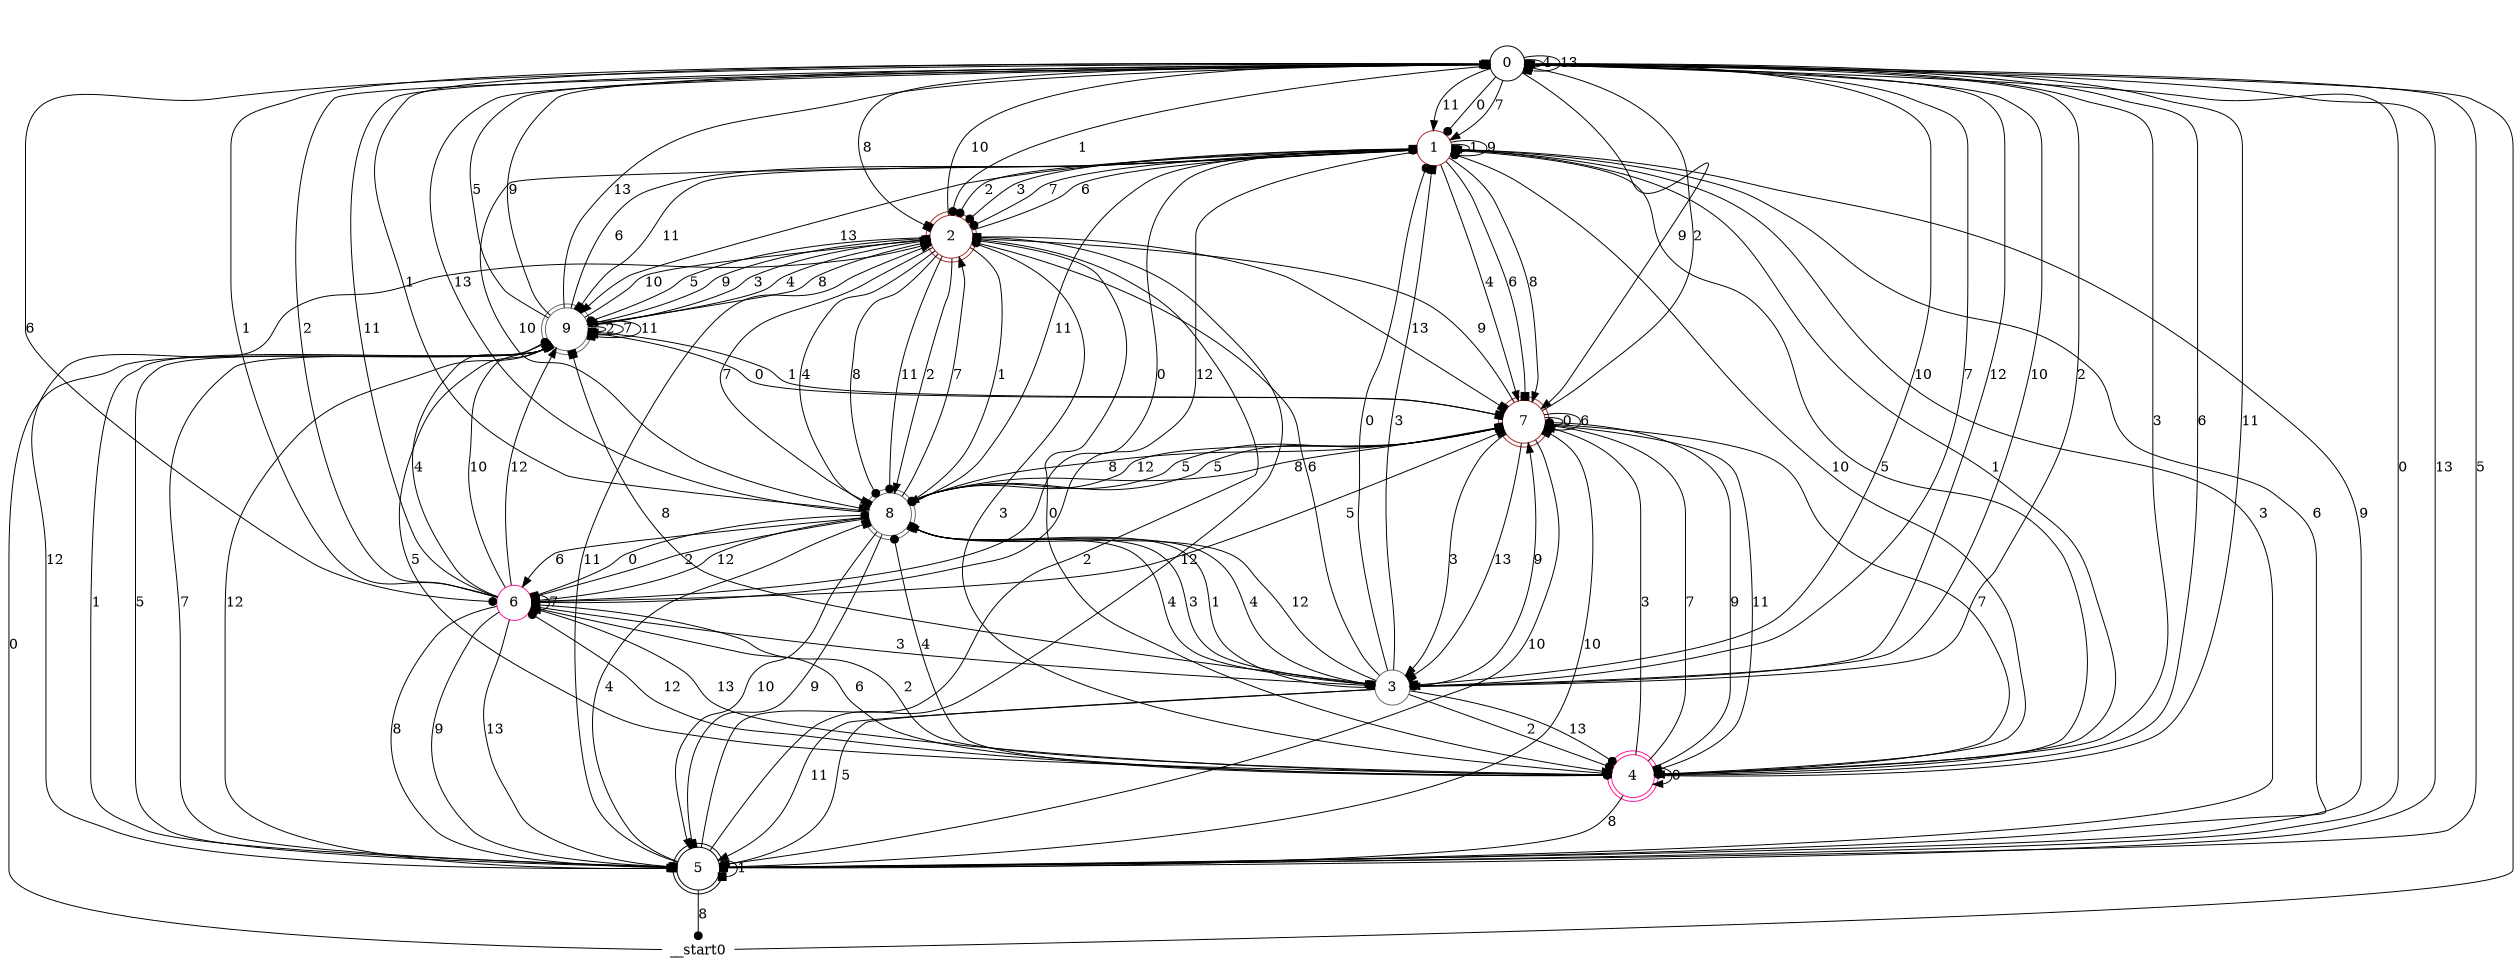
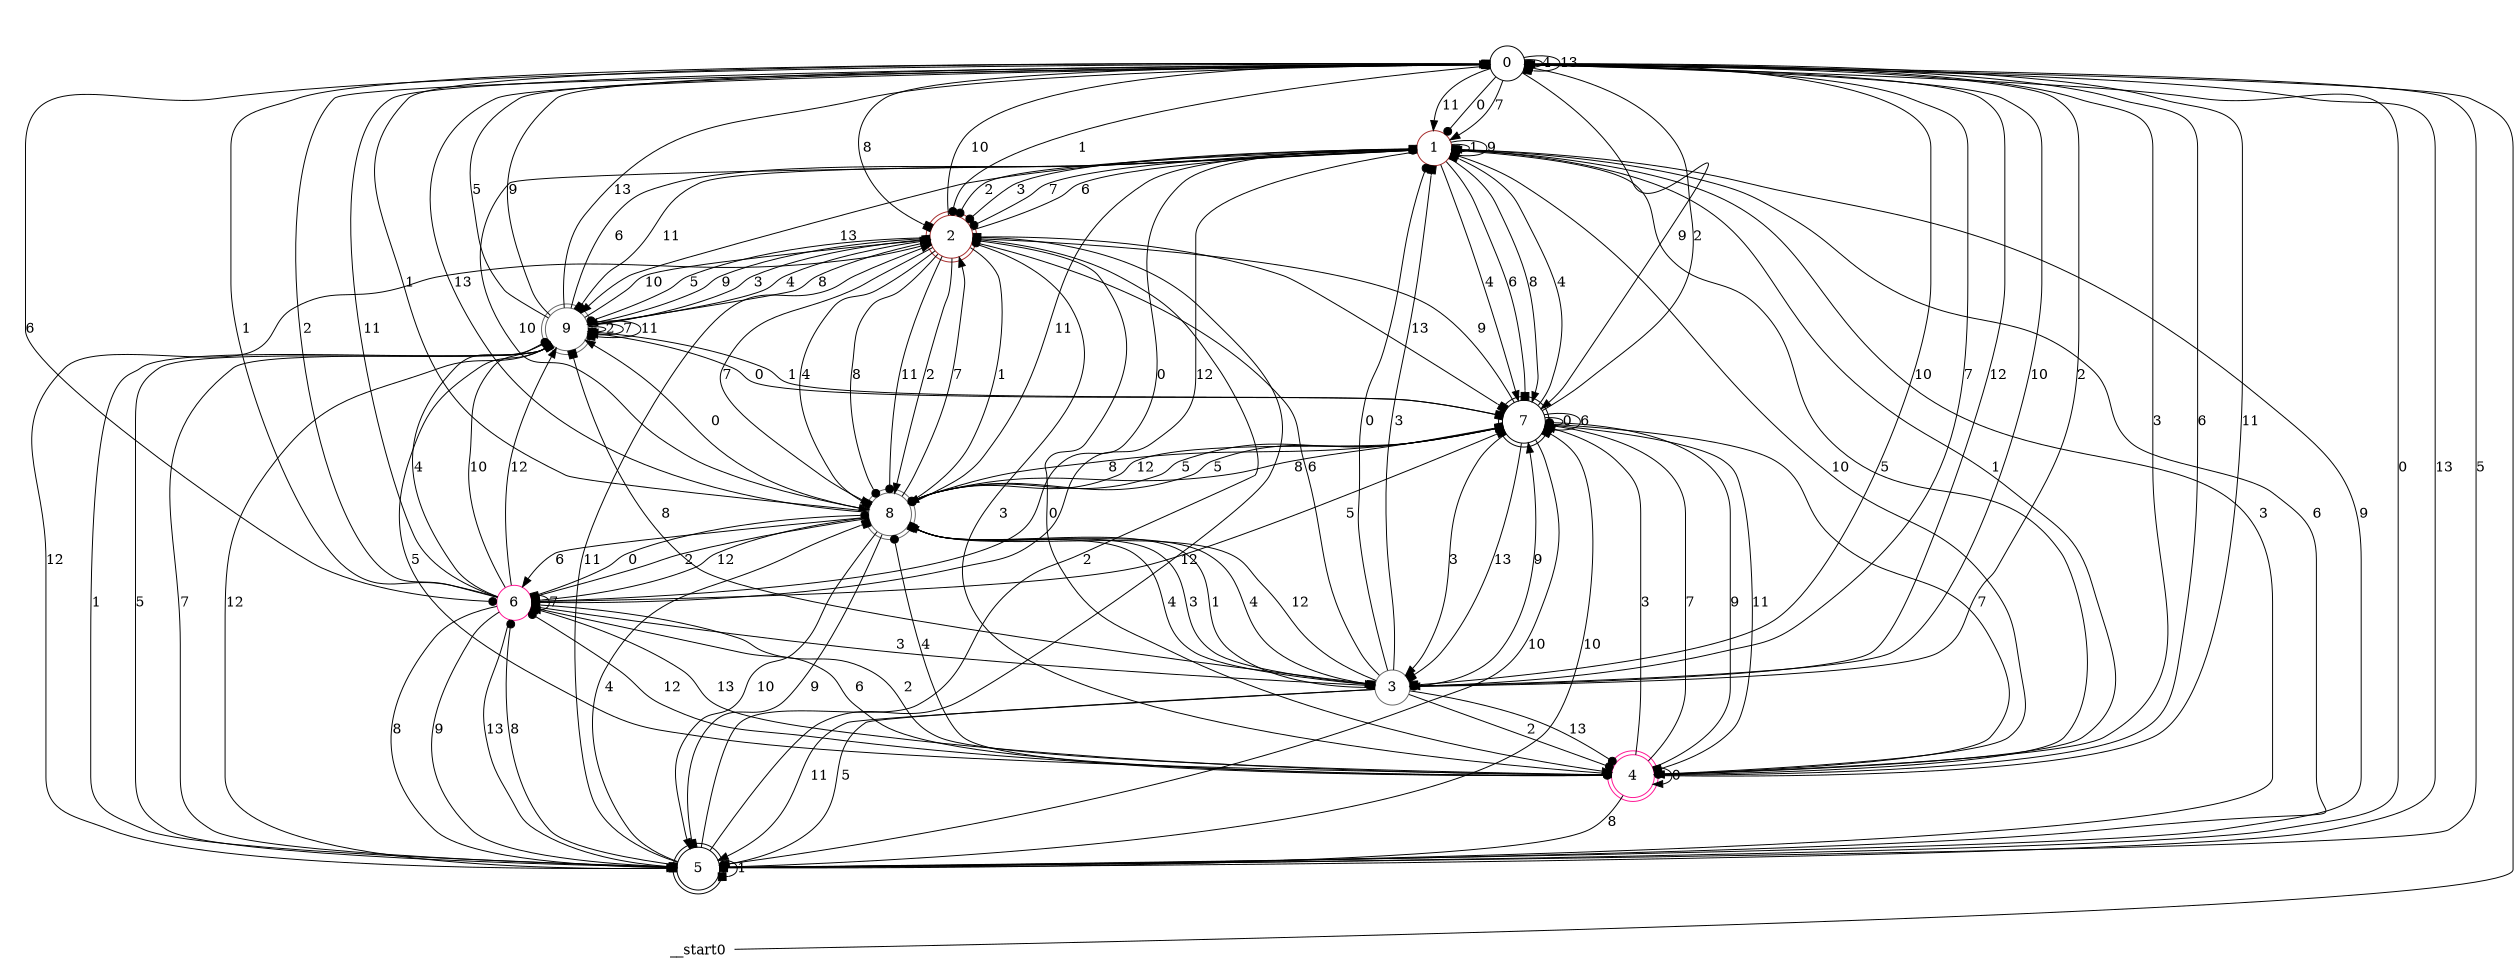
edge "7" -> "1": added, label "4"
node "7": color brown -> black
edge "__start0" -> "9": now "8" -> "9"
edge "5" -> "__start0": now "5" -> "6"
